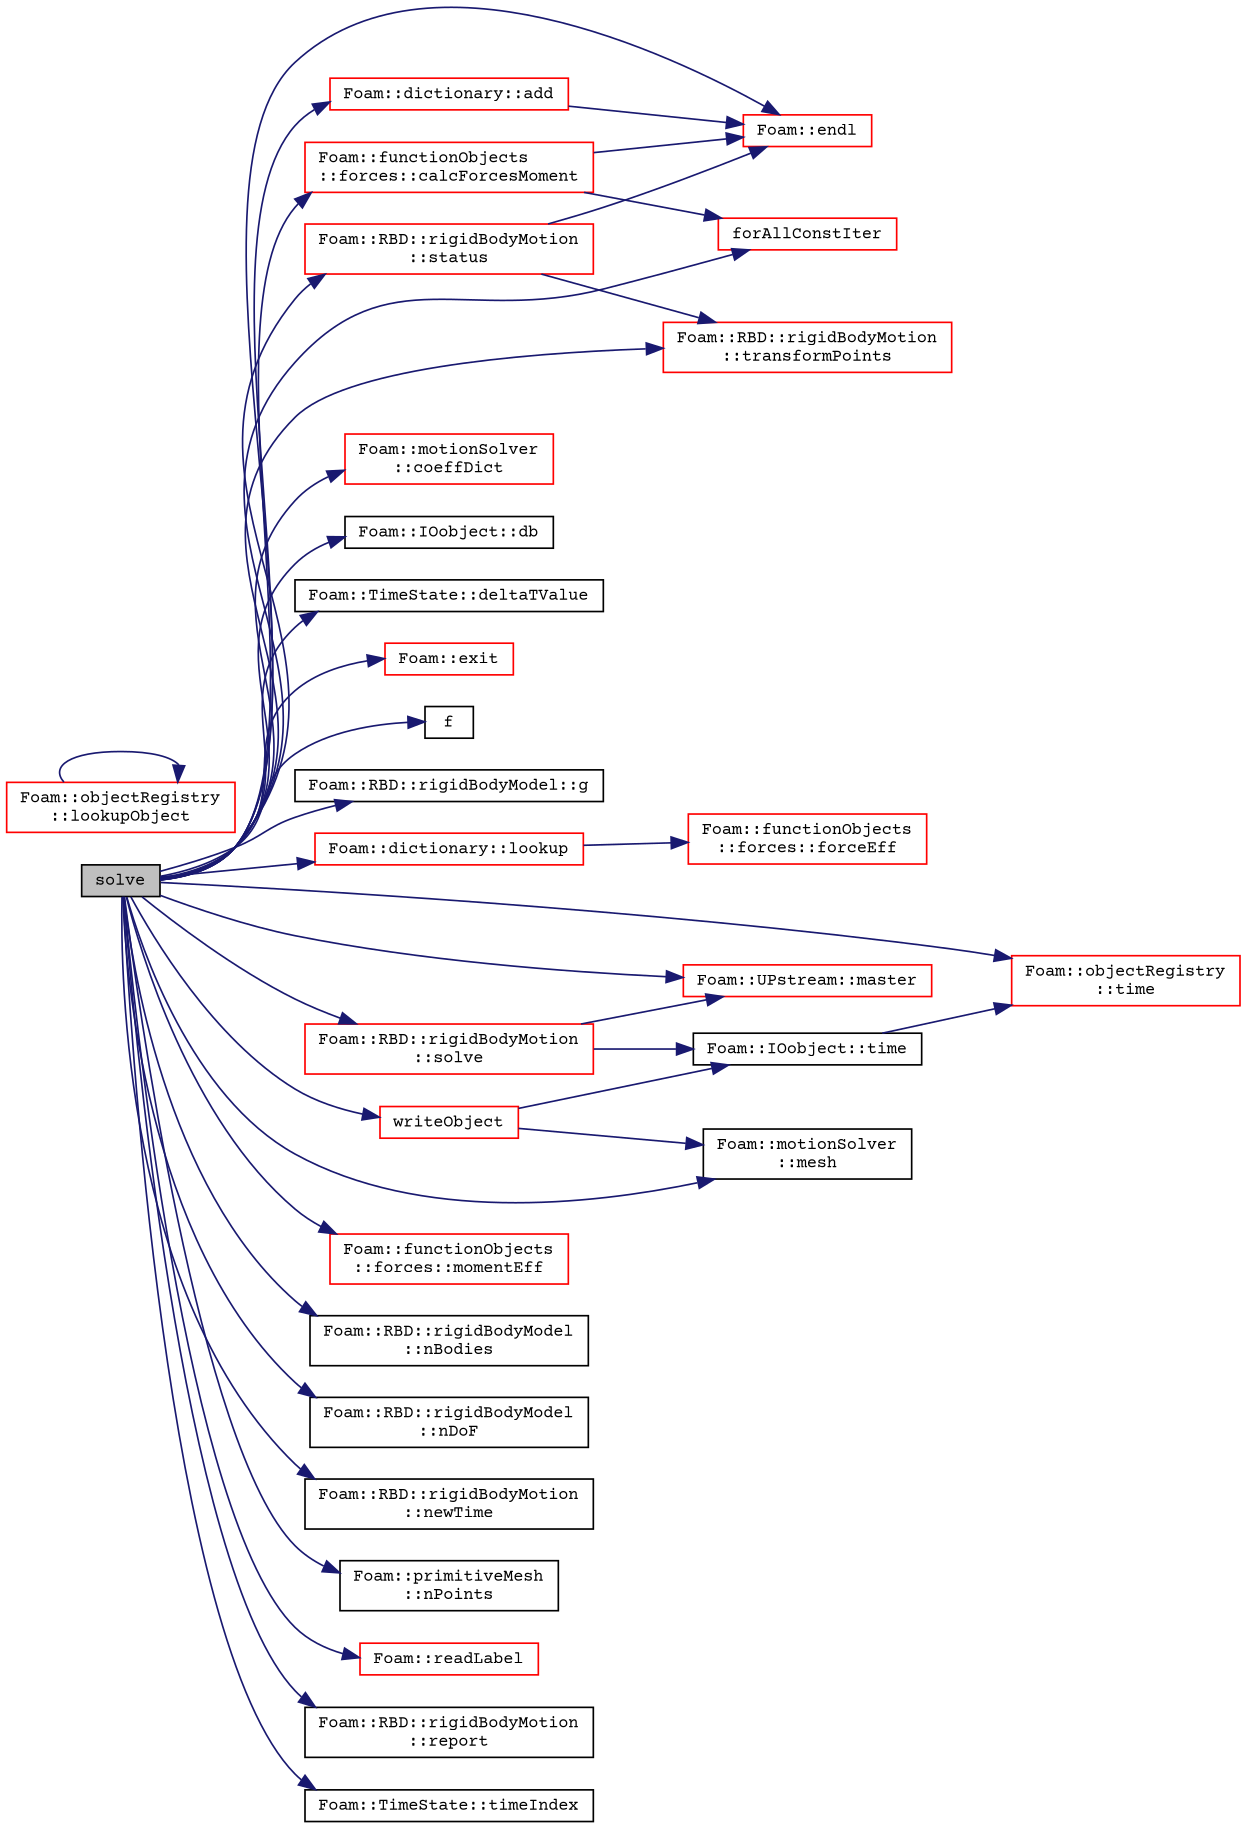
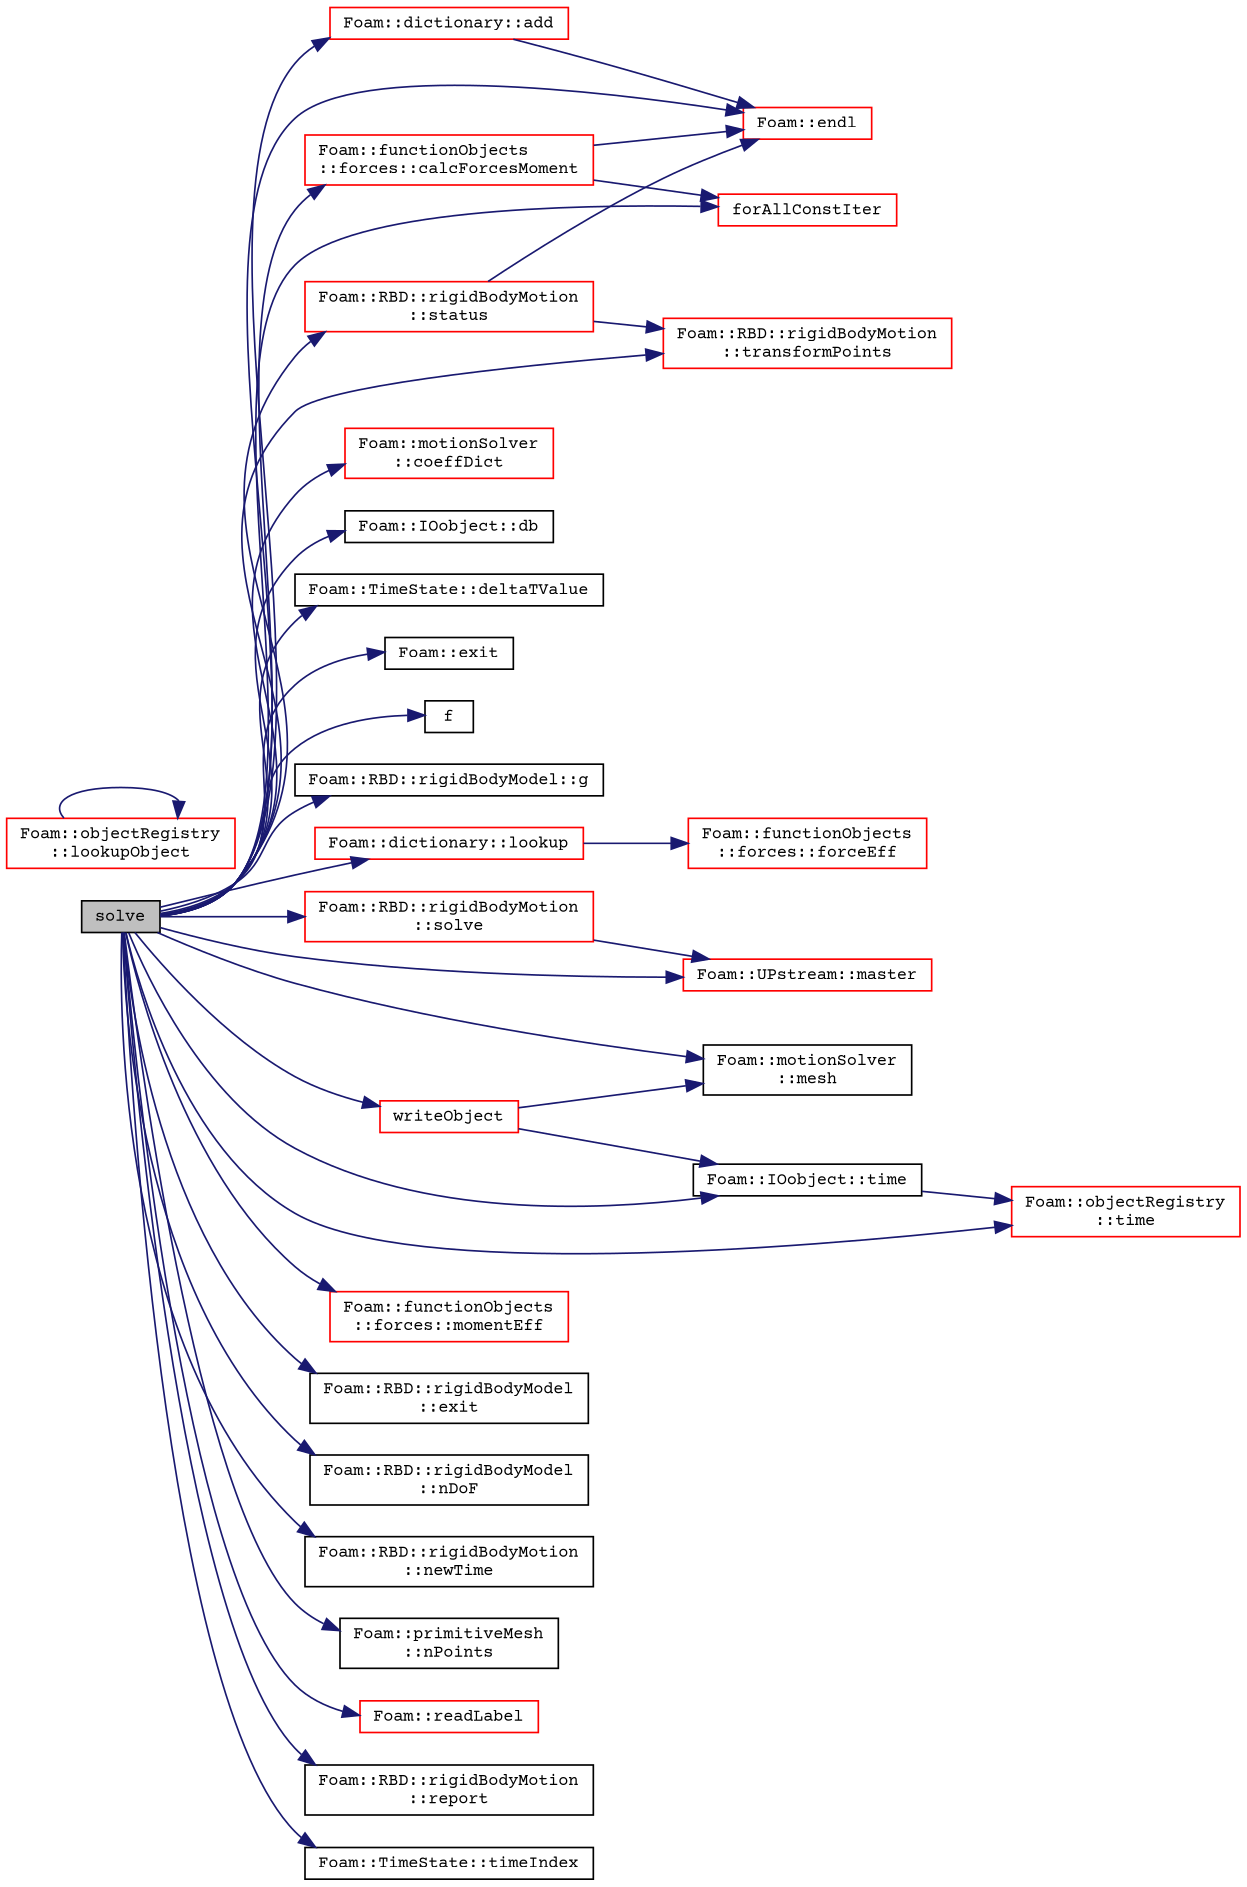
node "Foam::exit": color red -> black
edge "Foam::RBD::rigidBodyMotion ::solve" -> "Foam::IOobject::time": now "solve" -> "Foam::IOobject::time"
node "Foam::RBD::rigidBodyModel ::nBodies": label "Foam::RBD::rigidBodyModel ::nBodies" -> "Foam::RBD::rigidBodyModel ::exit"
